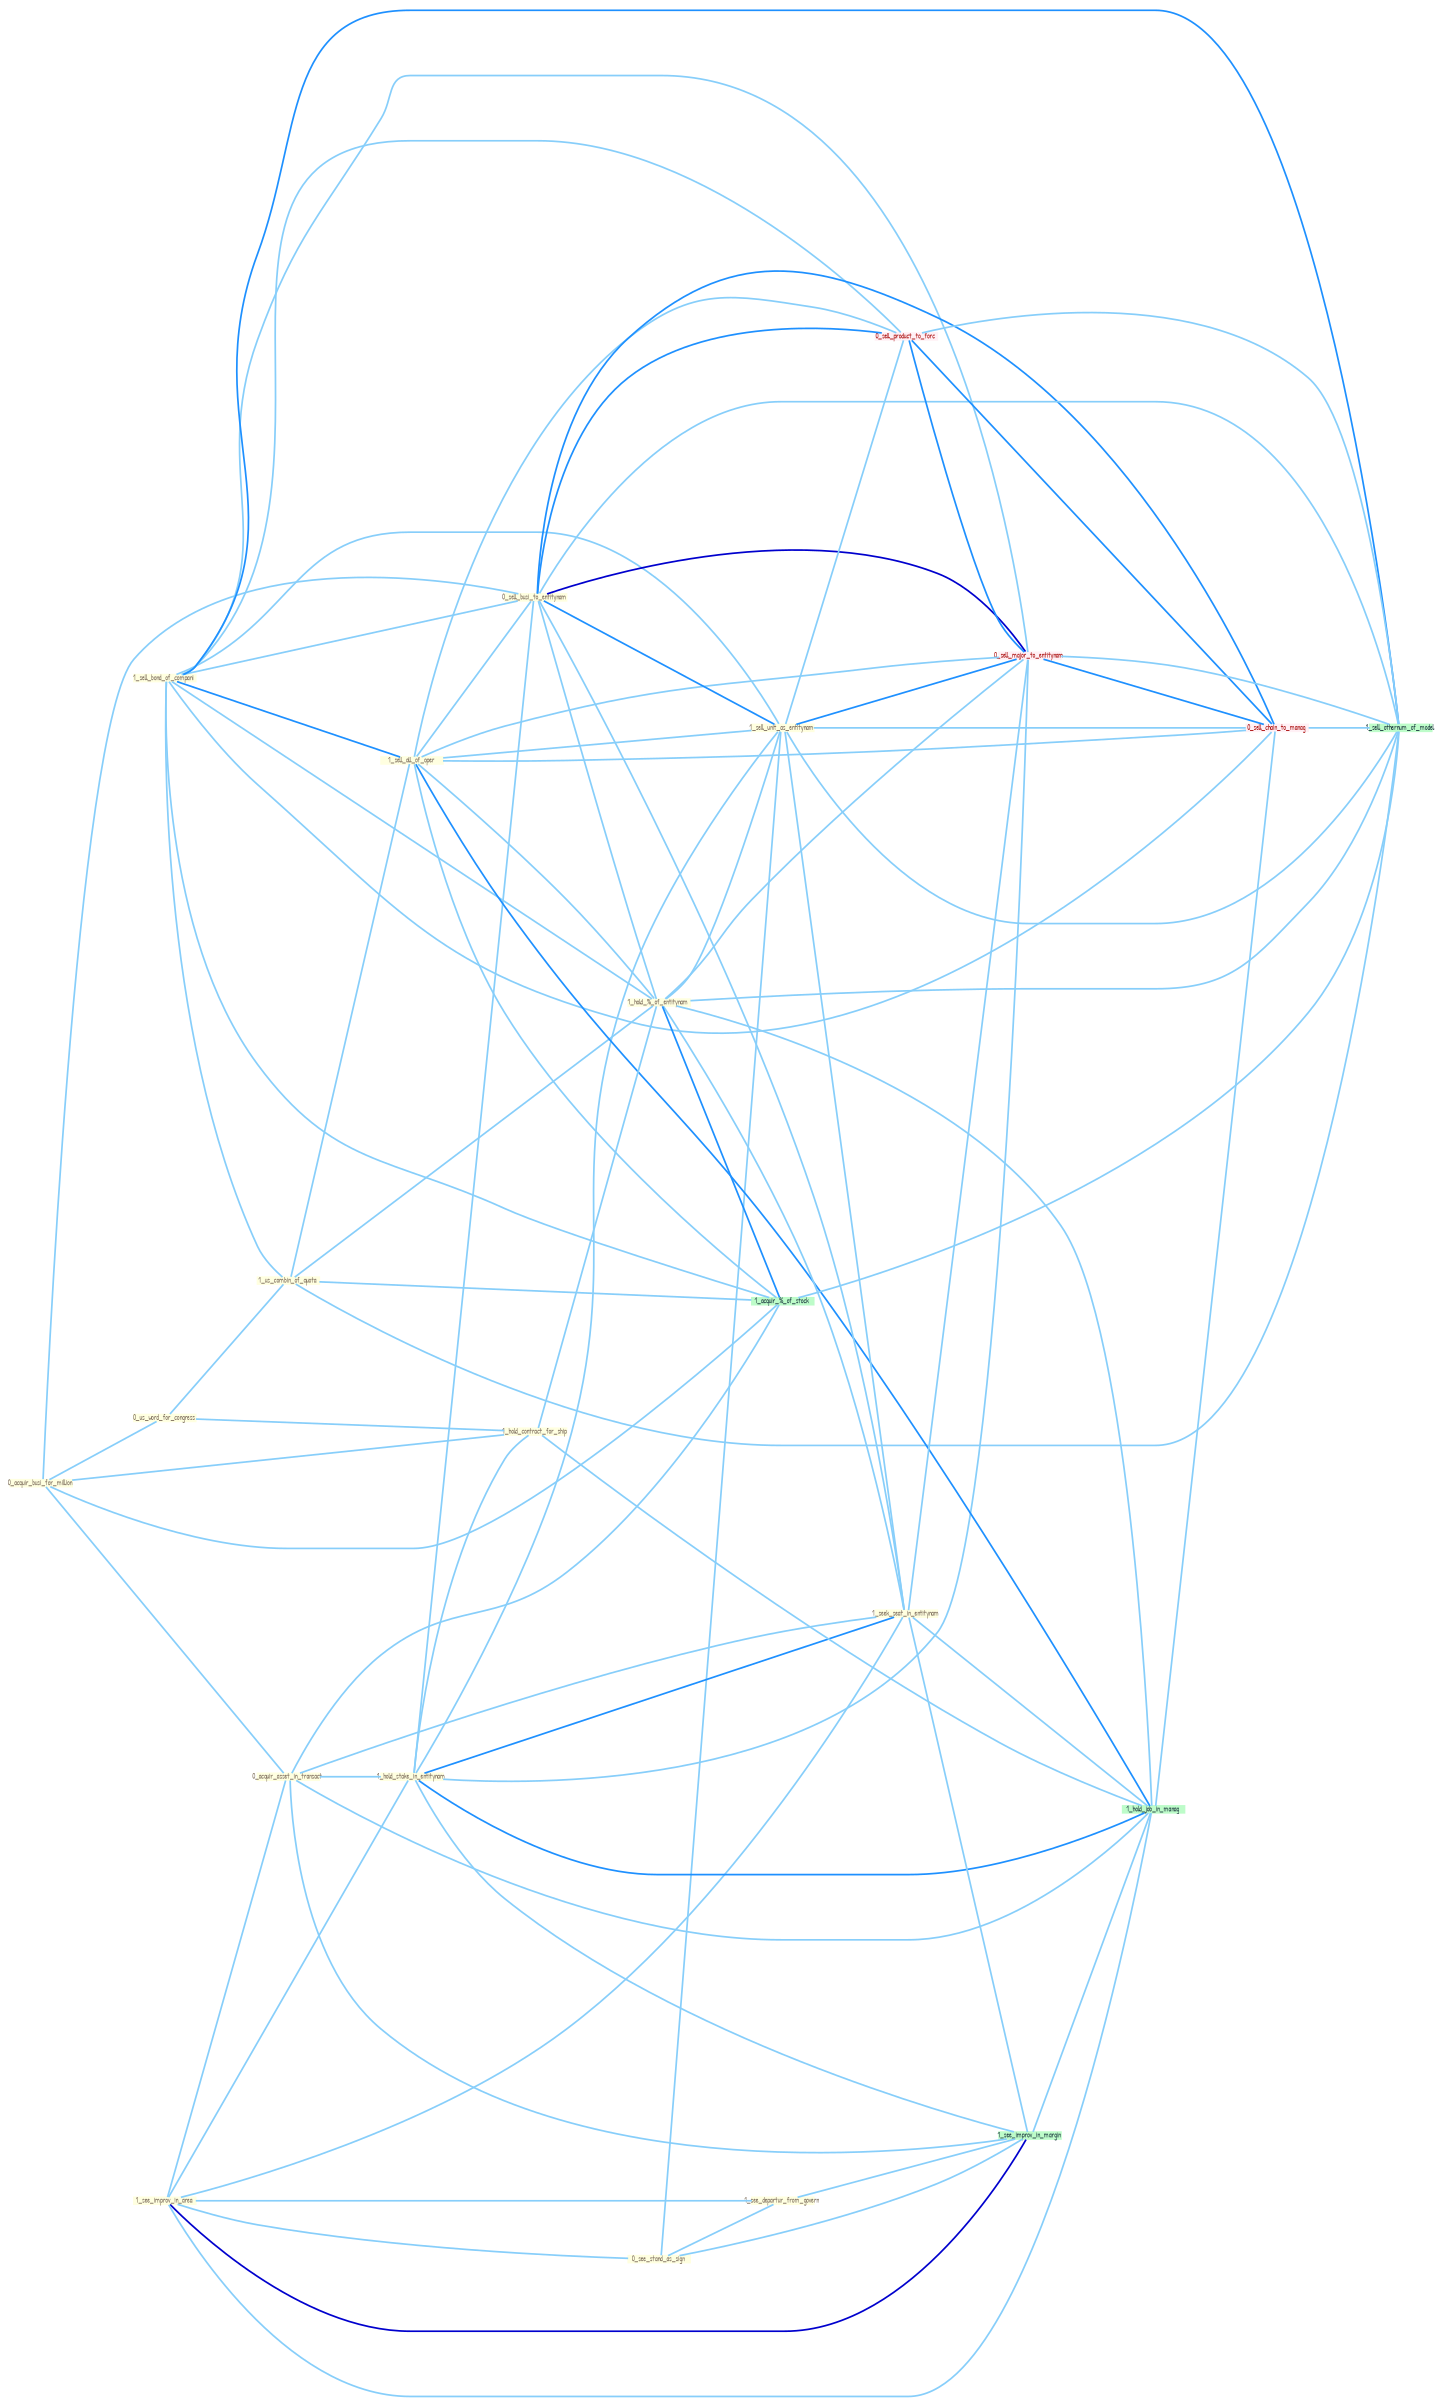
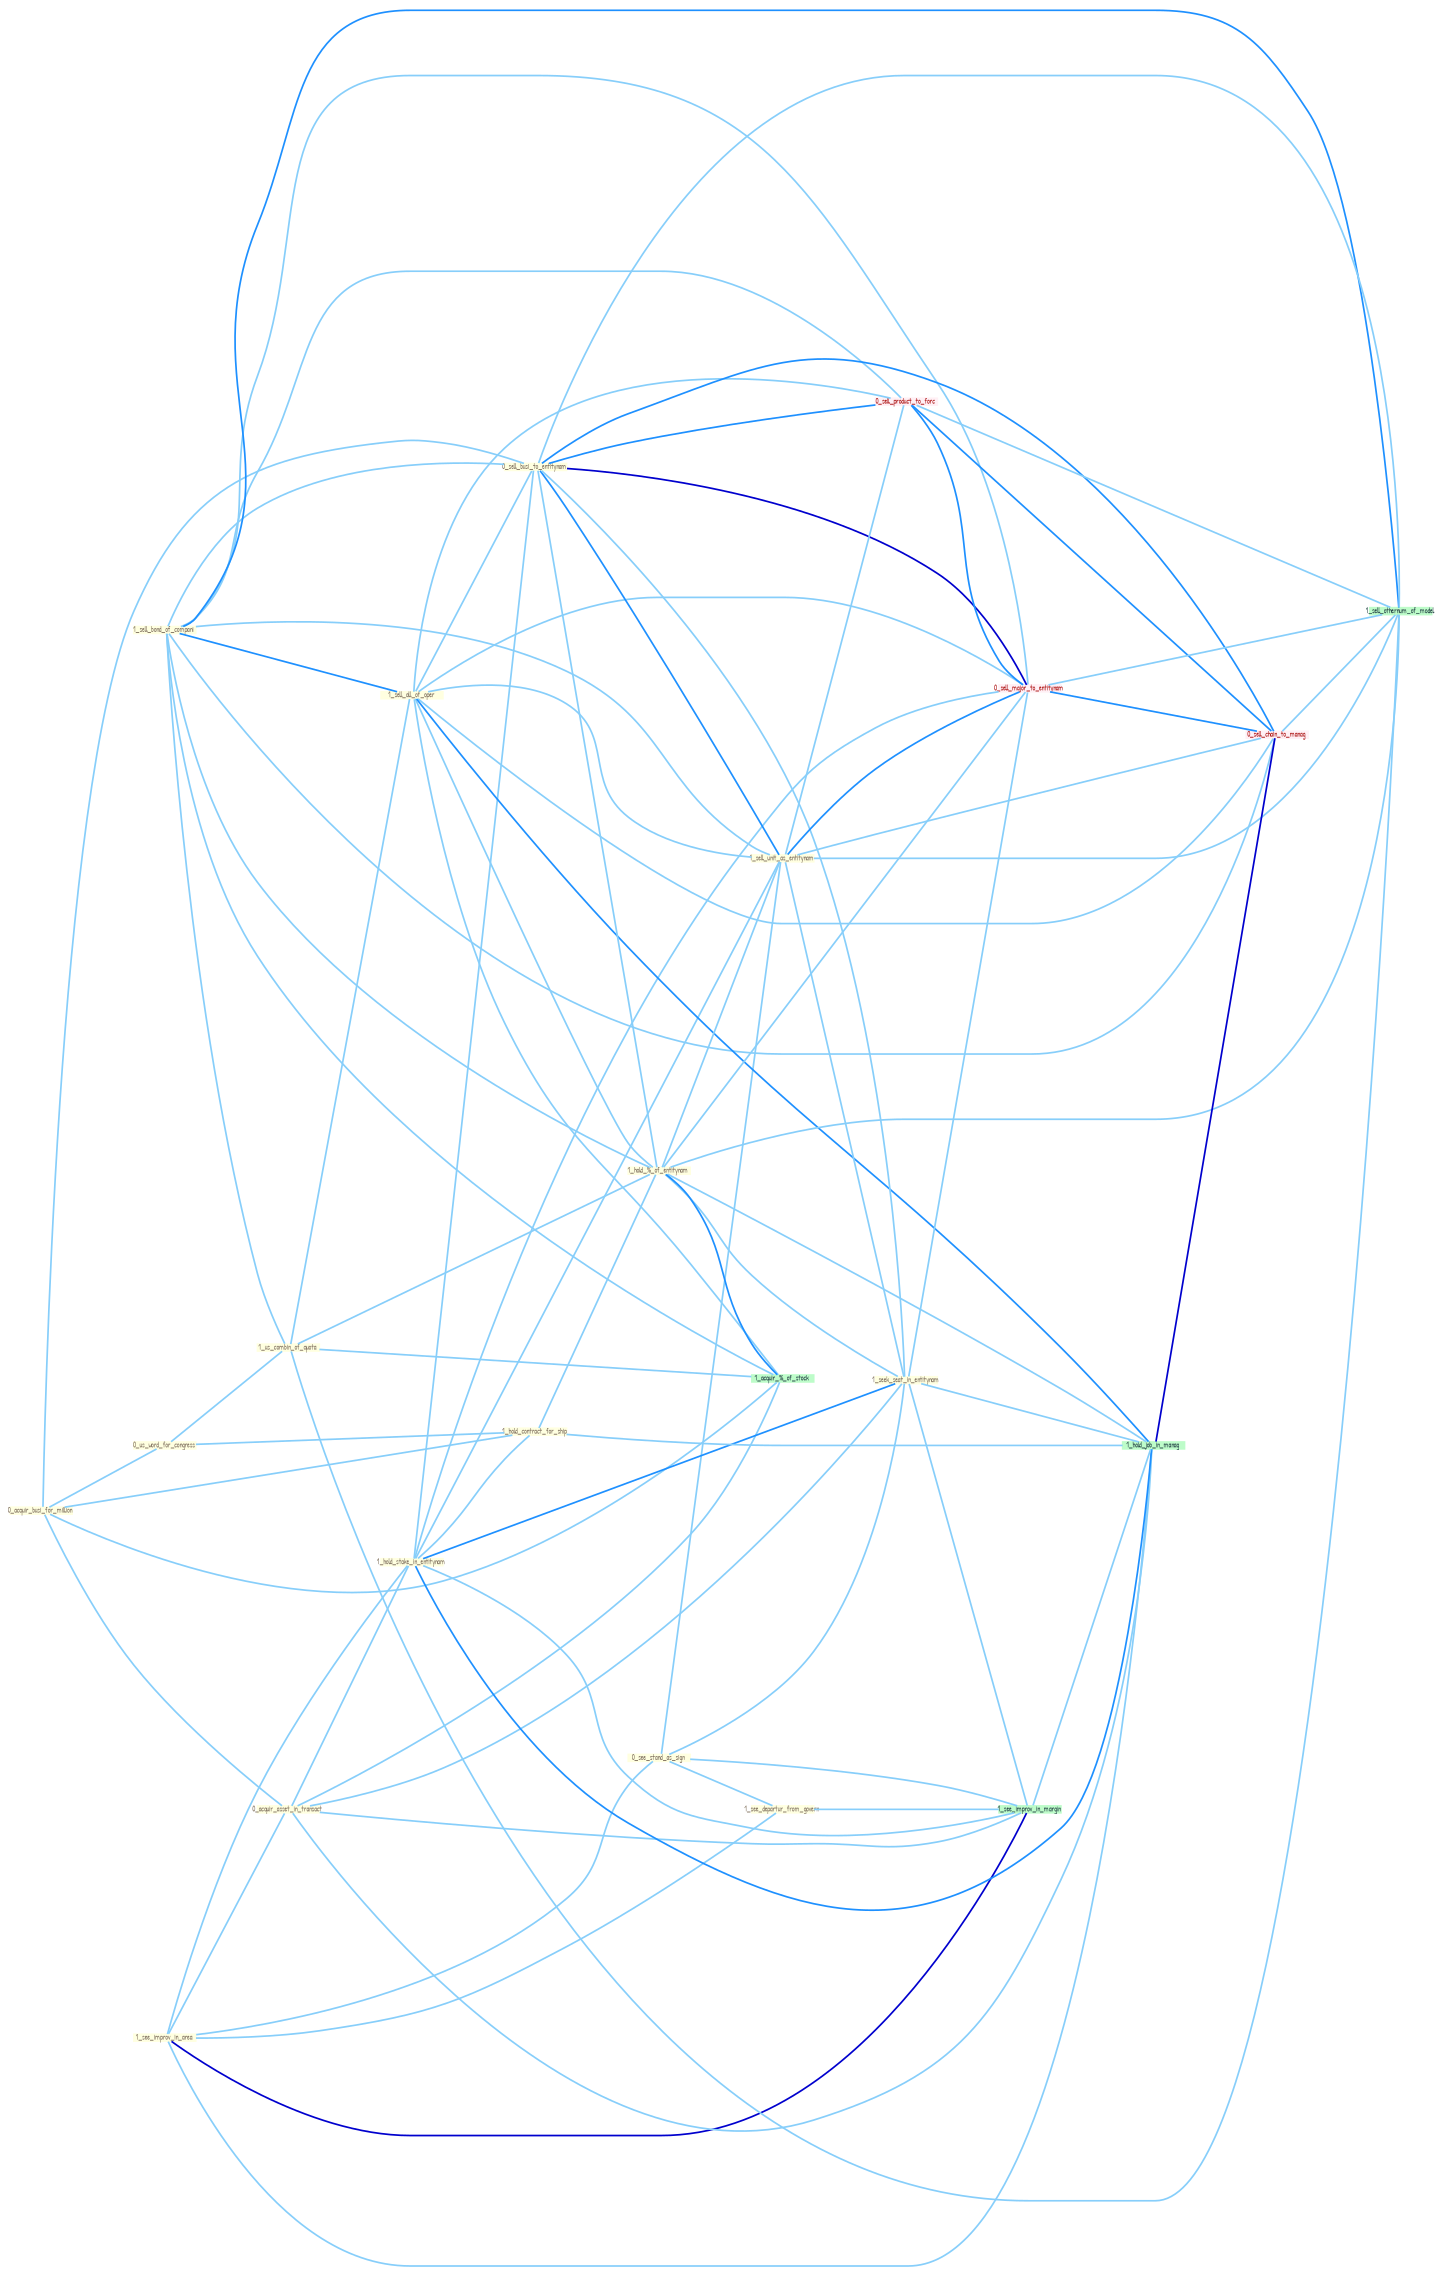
edge "1_sell_othernum_of_model" -- "1_acquir_%_of_stock": removed
edge "0_sell_chain_to_manag" -- "1_hold_job_in_manag": color #87cefa -> #0000cd
edge "1_seek_seat_in_entitynam" -- "1_see_improv_in_area": now "1_seek_seat_in_entitynam" -- "0_see_stand_as_sign"
